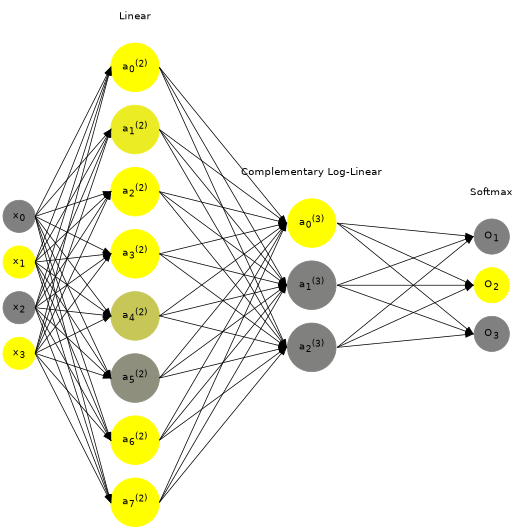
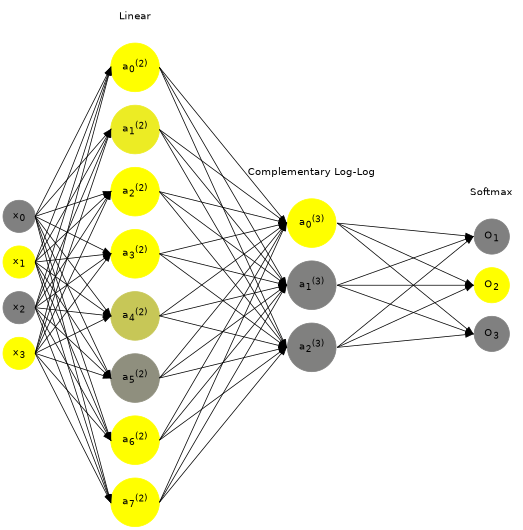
node "Complementary Log-Linear": label "Complementary Log-Linear" -> "Complementary Log-Log"
